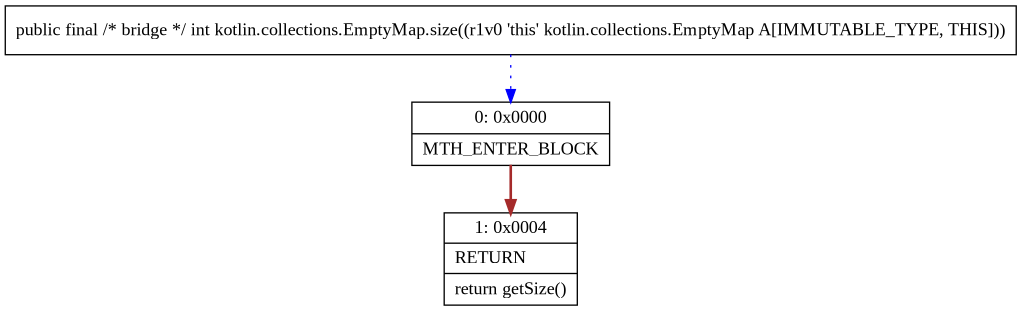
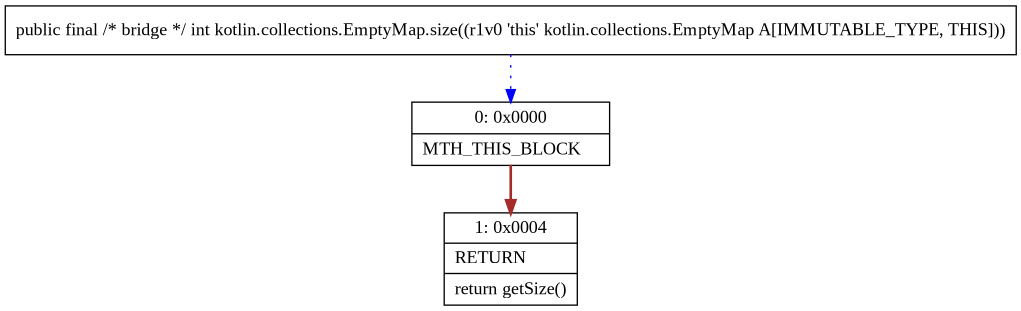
node "0: 0x0000": text "MTH_ENTER_BLOCK" -> "MTH_THIS_BLOCK"
